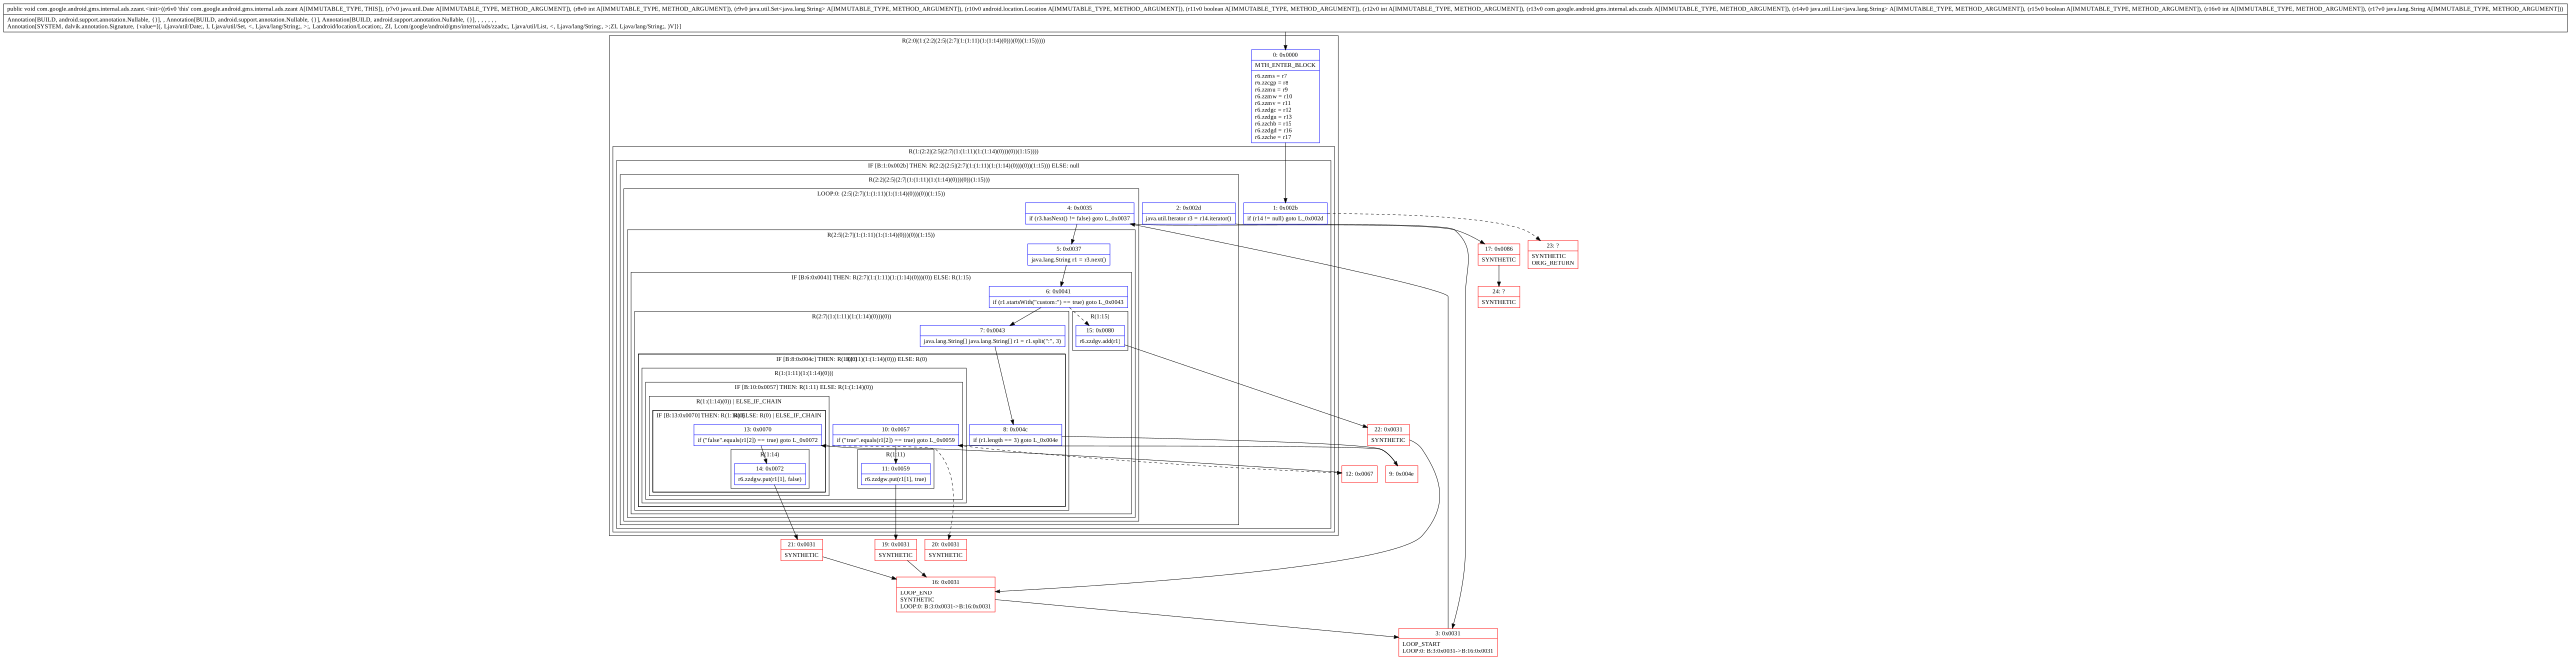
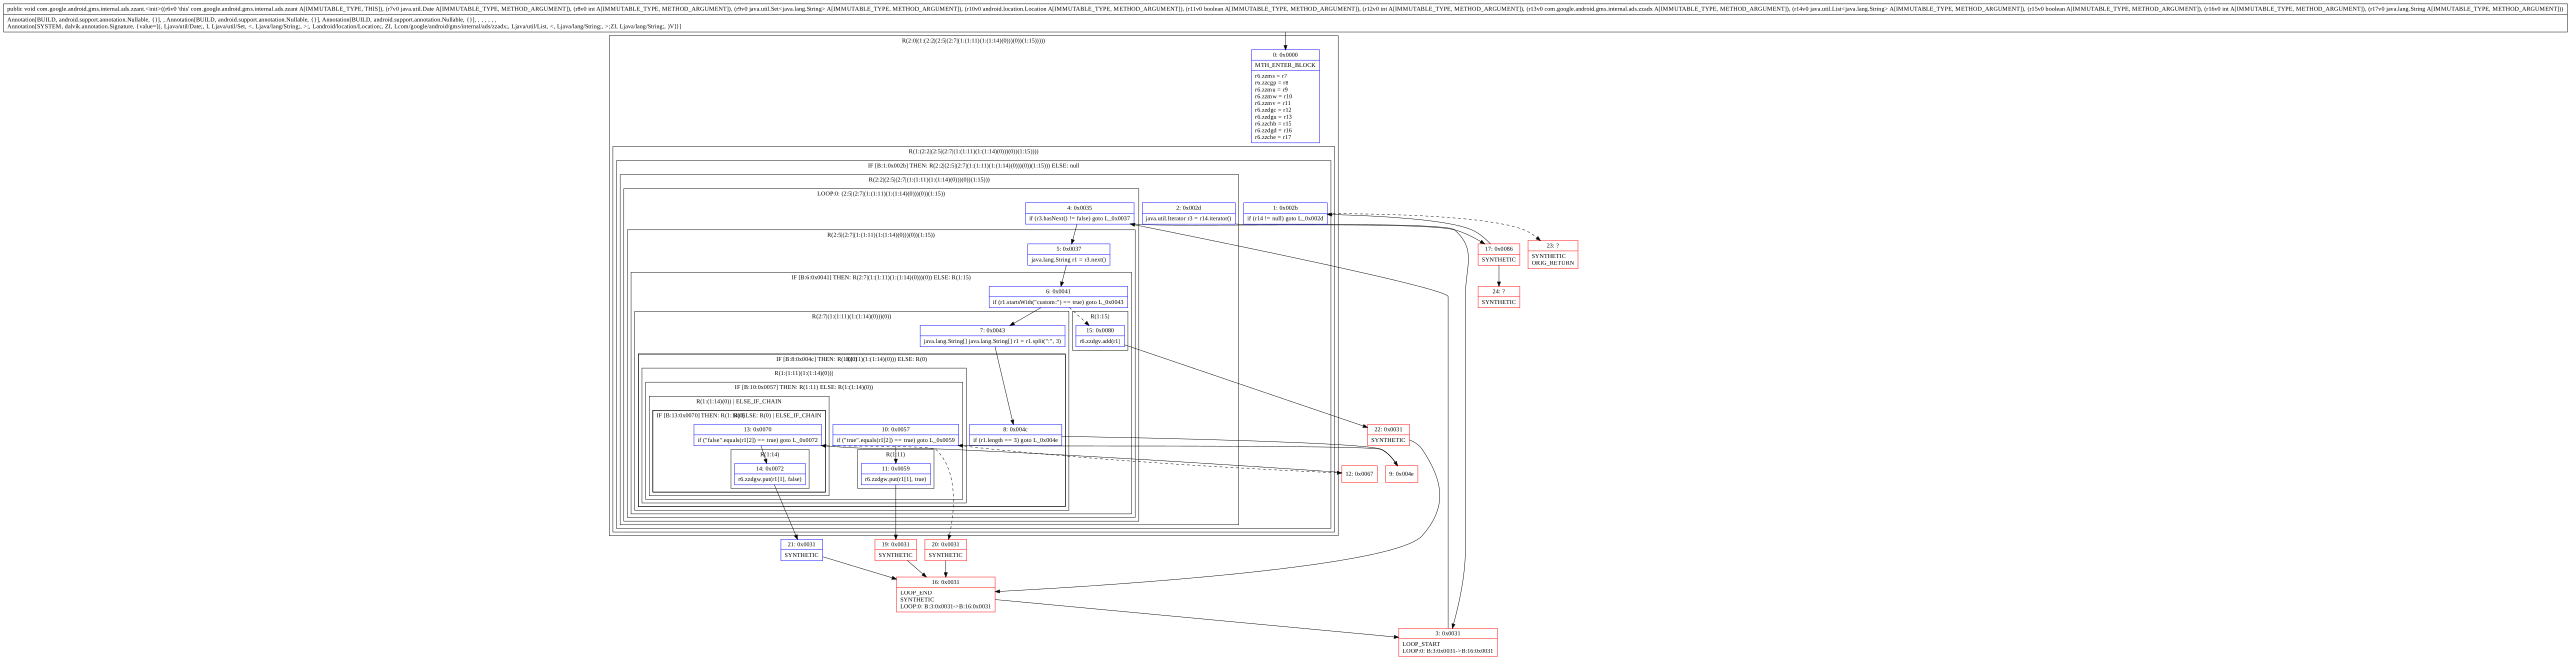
edge "0: 0x0000" -> "1: 0x002b": now "17: 0x0086" -> "1: 0x002b"
node "21: 0x0031": color red -> blue
edge "20: 0x0031" -> "16: 0x0031": added
